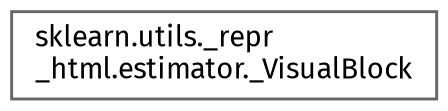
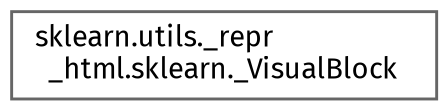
node "sklearn.utils._repr _html.estimator._VisualBlock": label "sklearn.utils._repr _html.estimator._VisualBlock" -> "sklearn.utils._repr _html.sklearn._VisualBlock"
